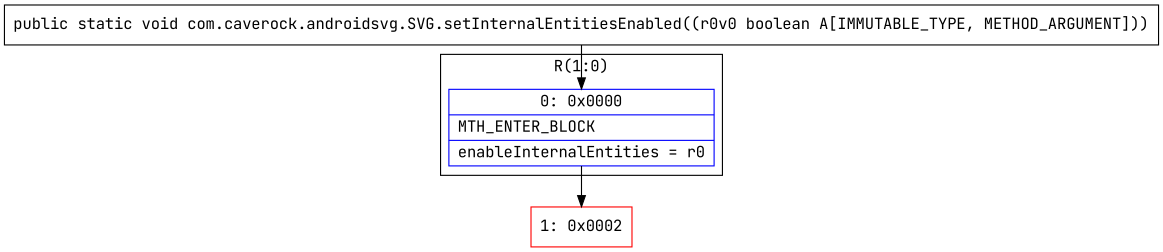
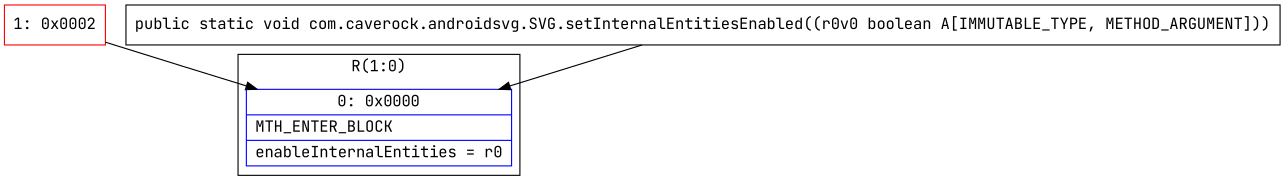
edge "0: 0x0000" -> "1: 0x0002": reversed
